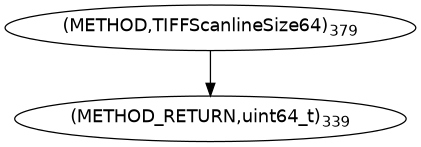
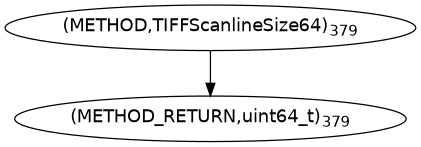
node "(METHOD_RETURN,uint64_t)": text "339" -> "379"
